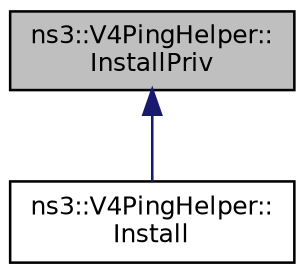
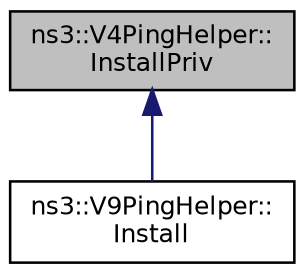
node "ns3::V4PingHelper:: Install": label "ns3::V4PingHelper:: Install" -> "ns3::V9PingHelper:: Install"
